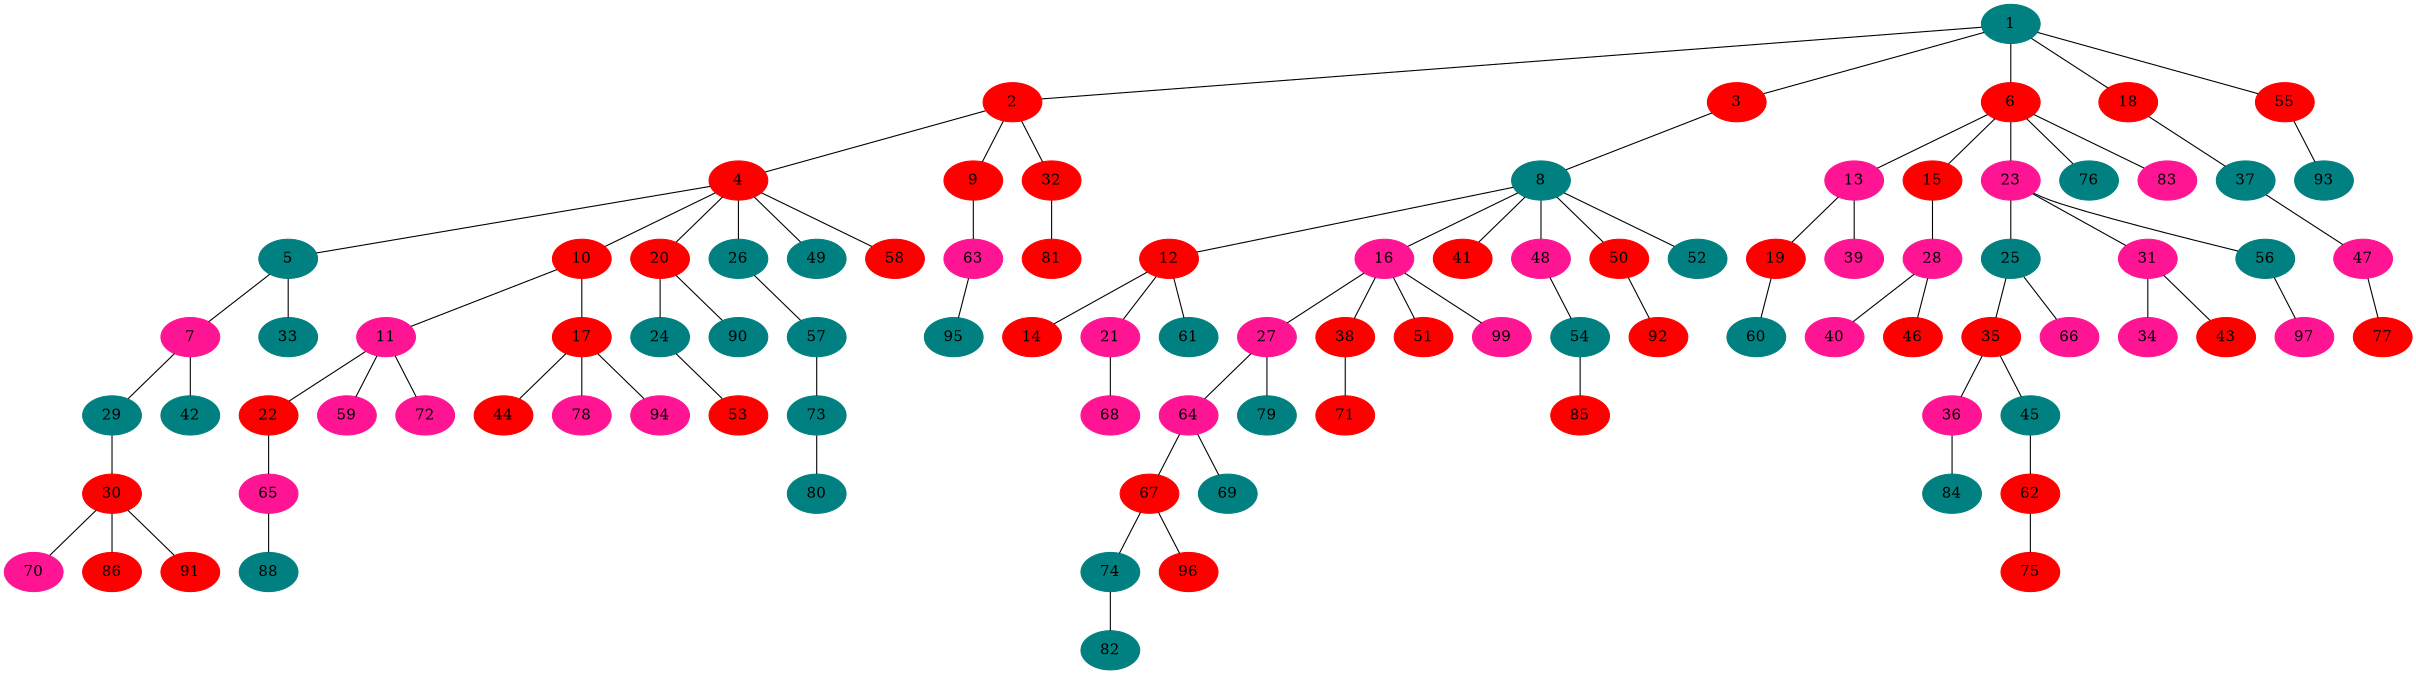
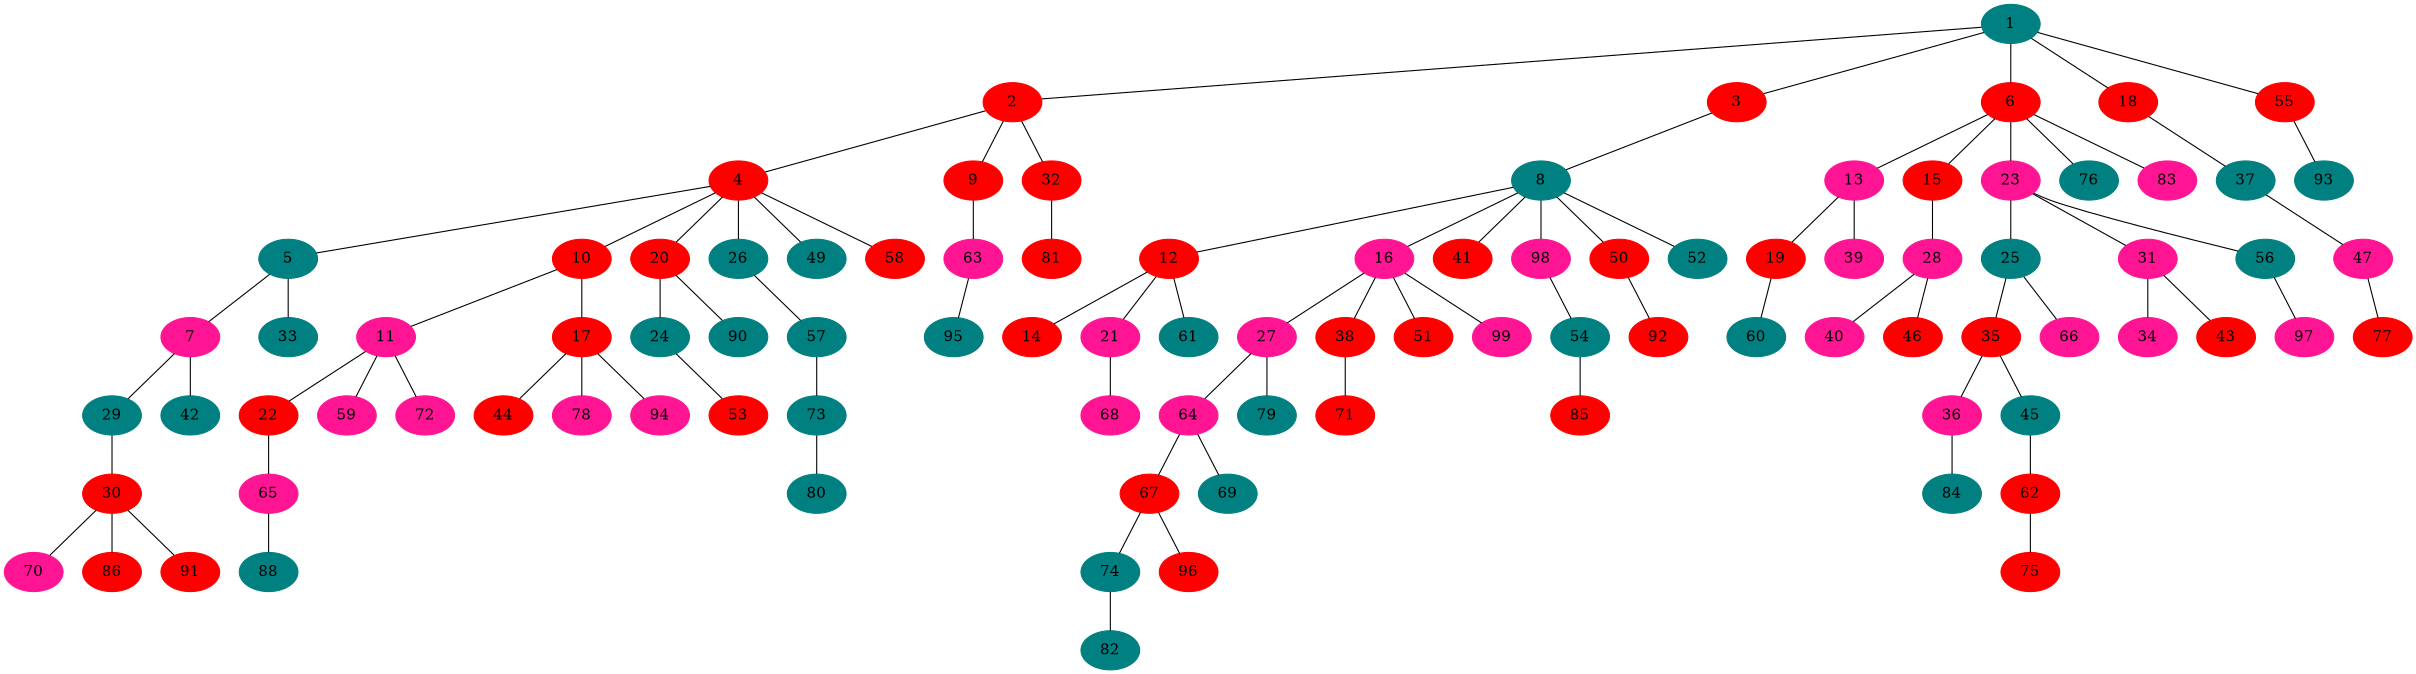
node "48": label "48" -> "98"
